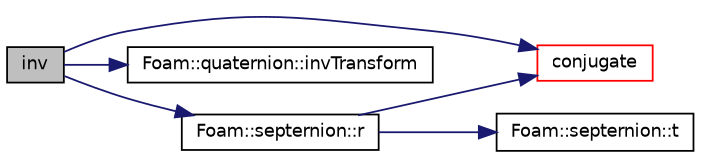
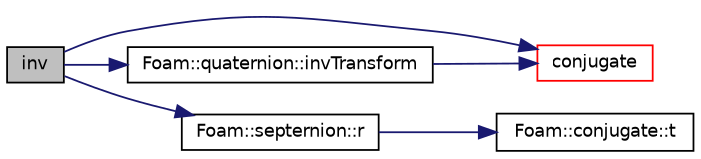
edge "Foam::septernion::r" -> "conjugate": now "Foam::quaternion::invTransform" -> "conjugate"
node "Foam::septernion::t": label "Foam::septernion::t" -> "Foam::conjugate::t"
